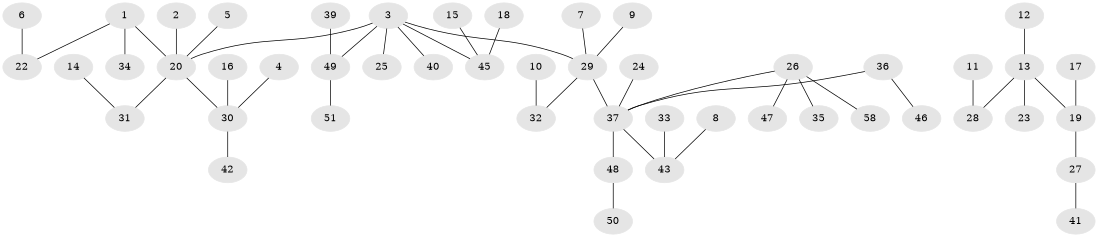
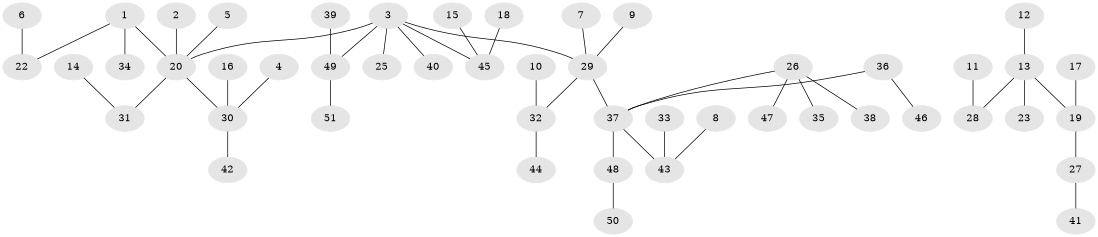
node "24": removed
node "58": label "58" -> "38"
node "44": added
